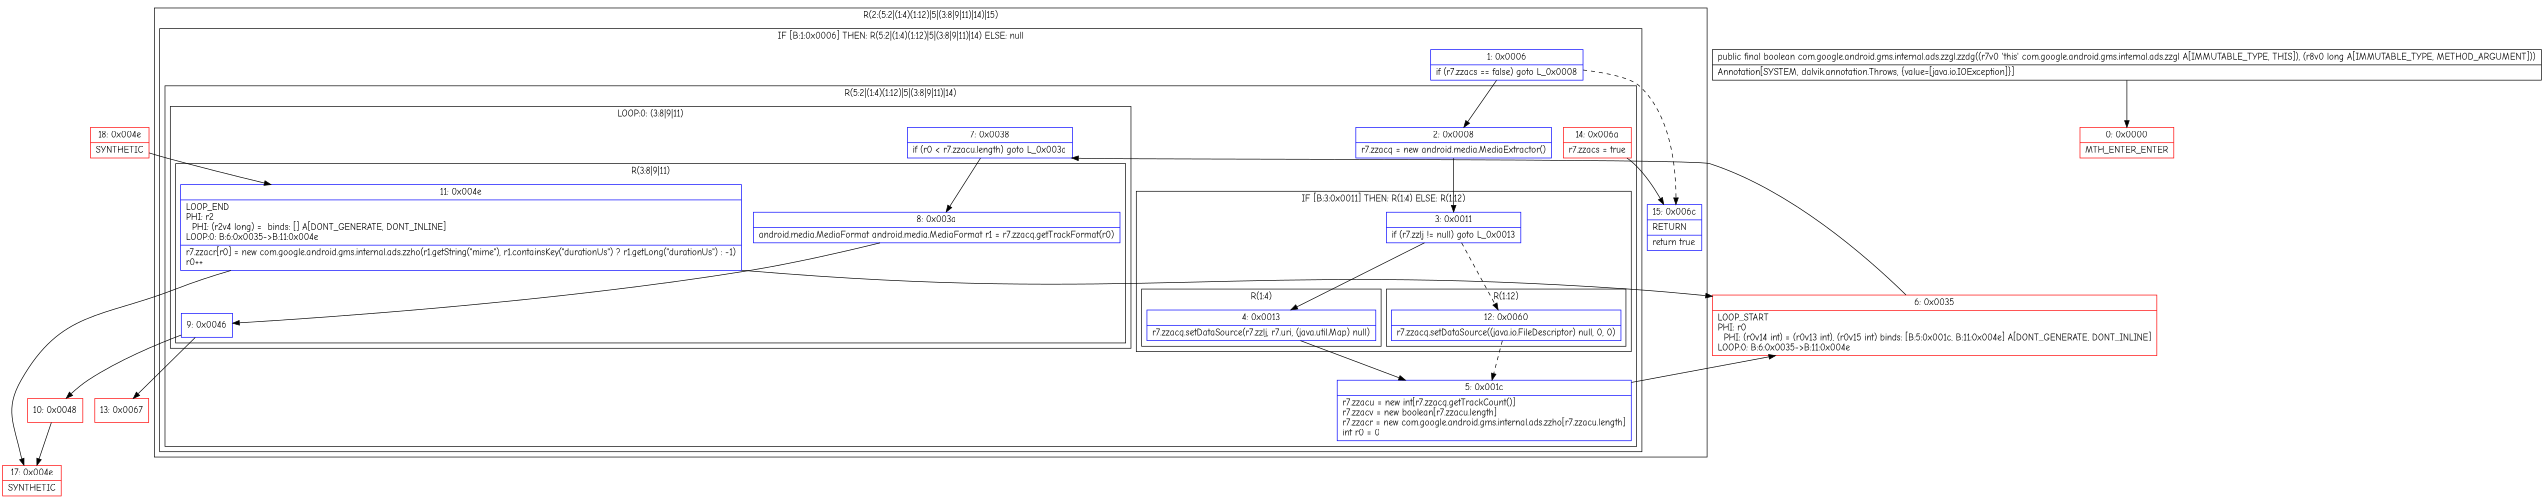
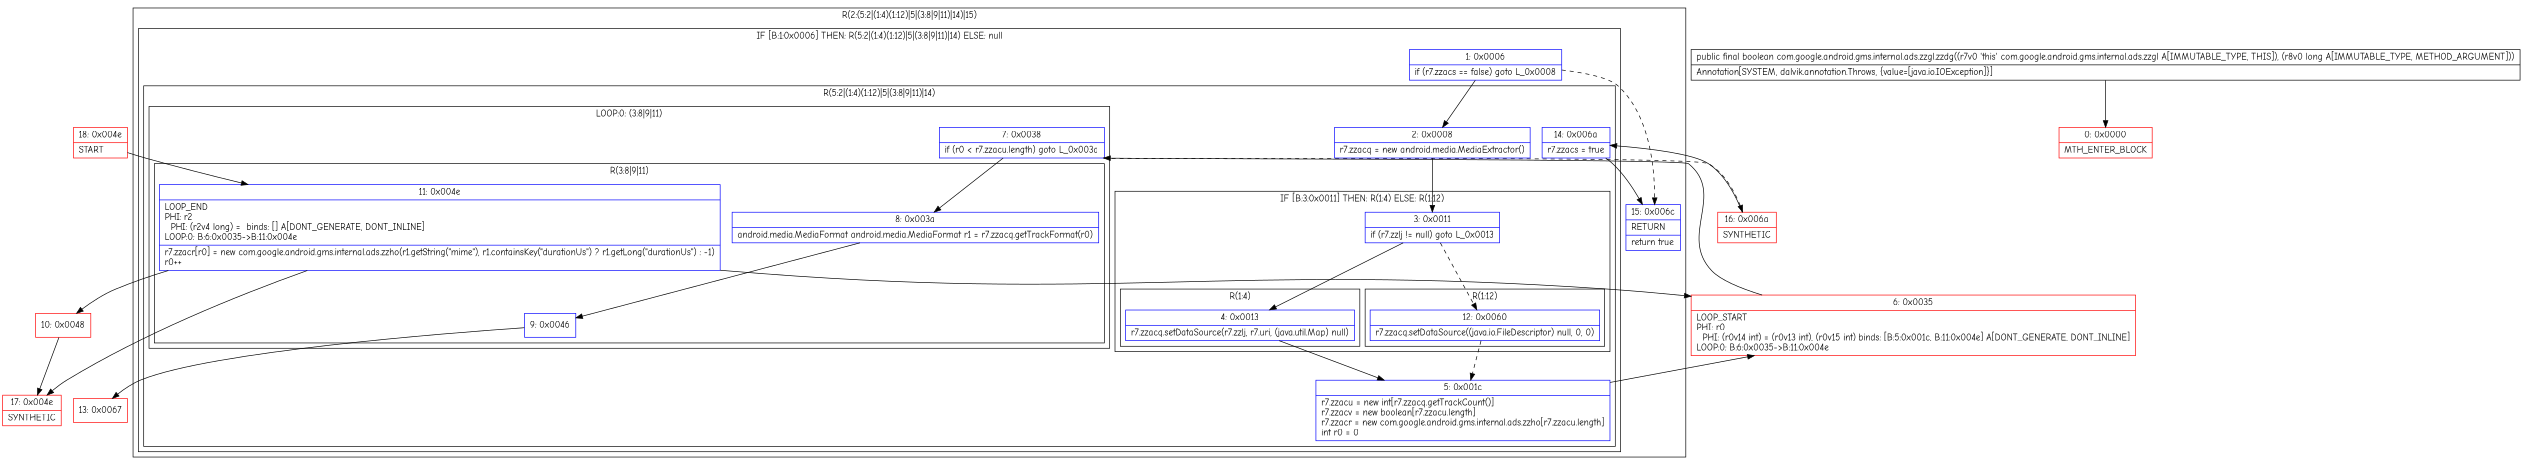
node "14: 0x006a": color red -> blue
node "18: 0x004e": text "SYNTHETIC" -> "START"
node "0: 0x0000": text "MTH_ENTER_ENTER" -> "MTH_ENTER_BLOCK"
node "16: 0x006a": added
edge "9: 0x0046" -> "10: 0x0048": now "11: 0x004e" -> "10: 0x0048"
